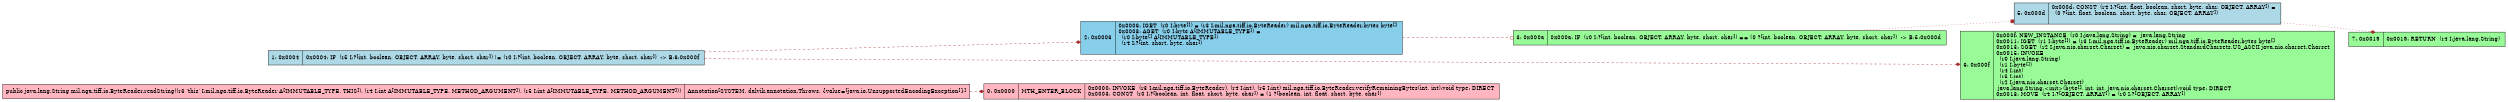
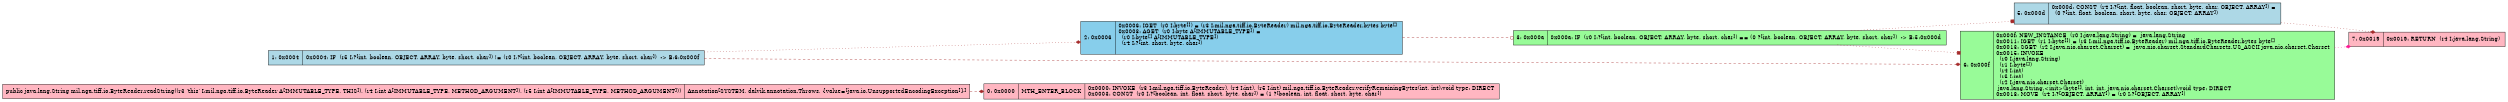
node "7: 0x0019": fillcolor palegreen -> lightpink
edge "1: 0x0004" -> "2: 0x0006": style dashed -> dotted
edge "6: 0x000f" -> "7: 0x0019": added
edge "3: 0x000a" -> "6: 0x000f": added
